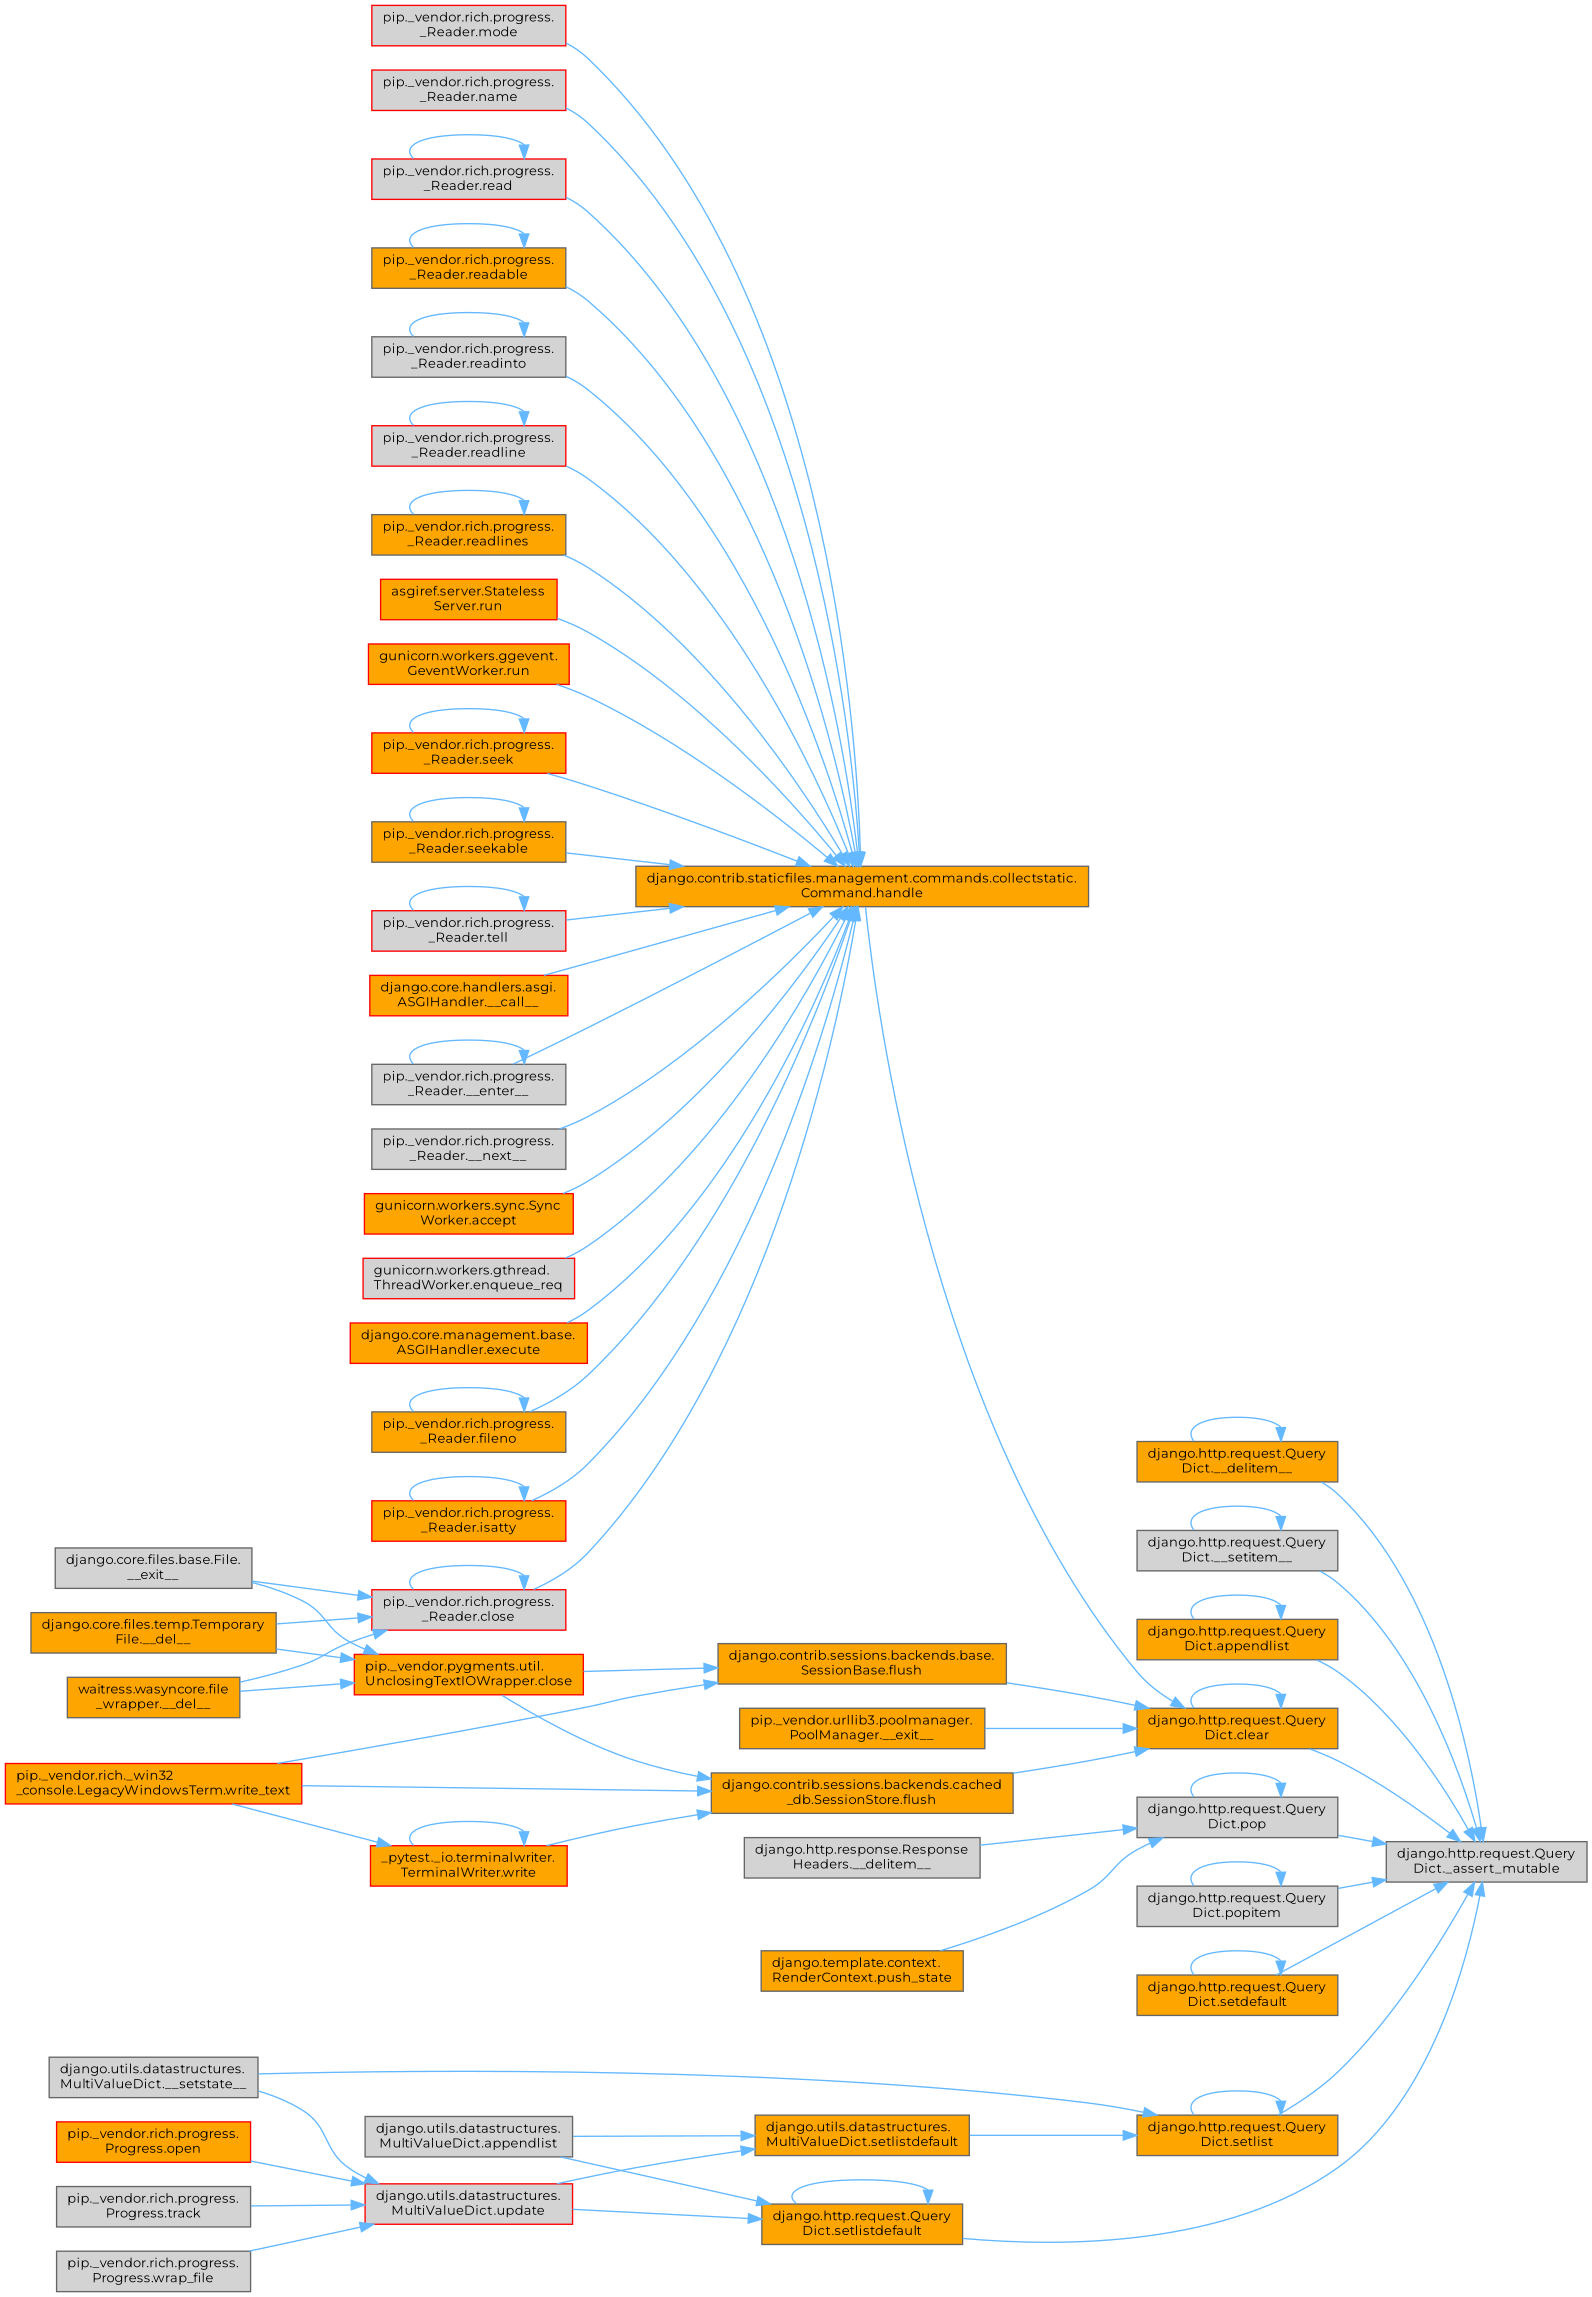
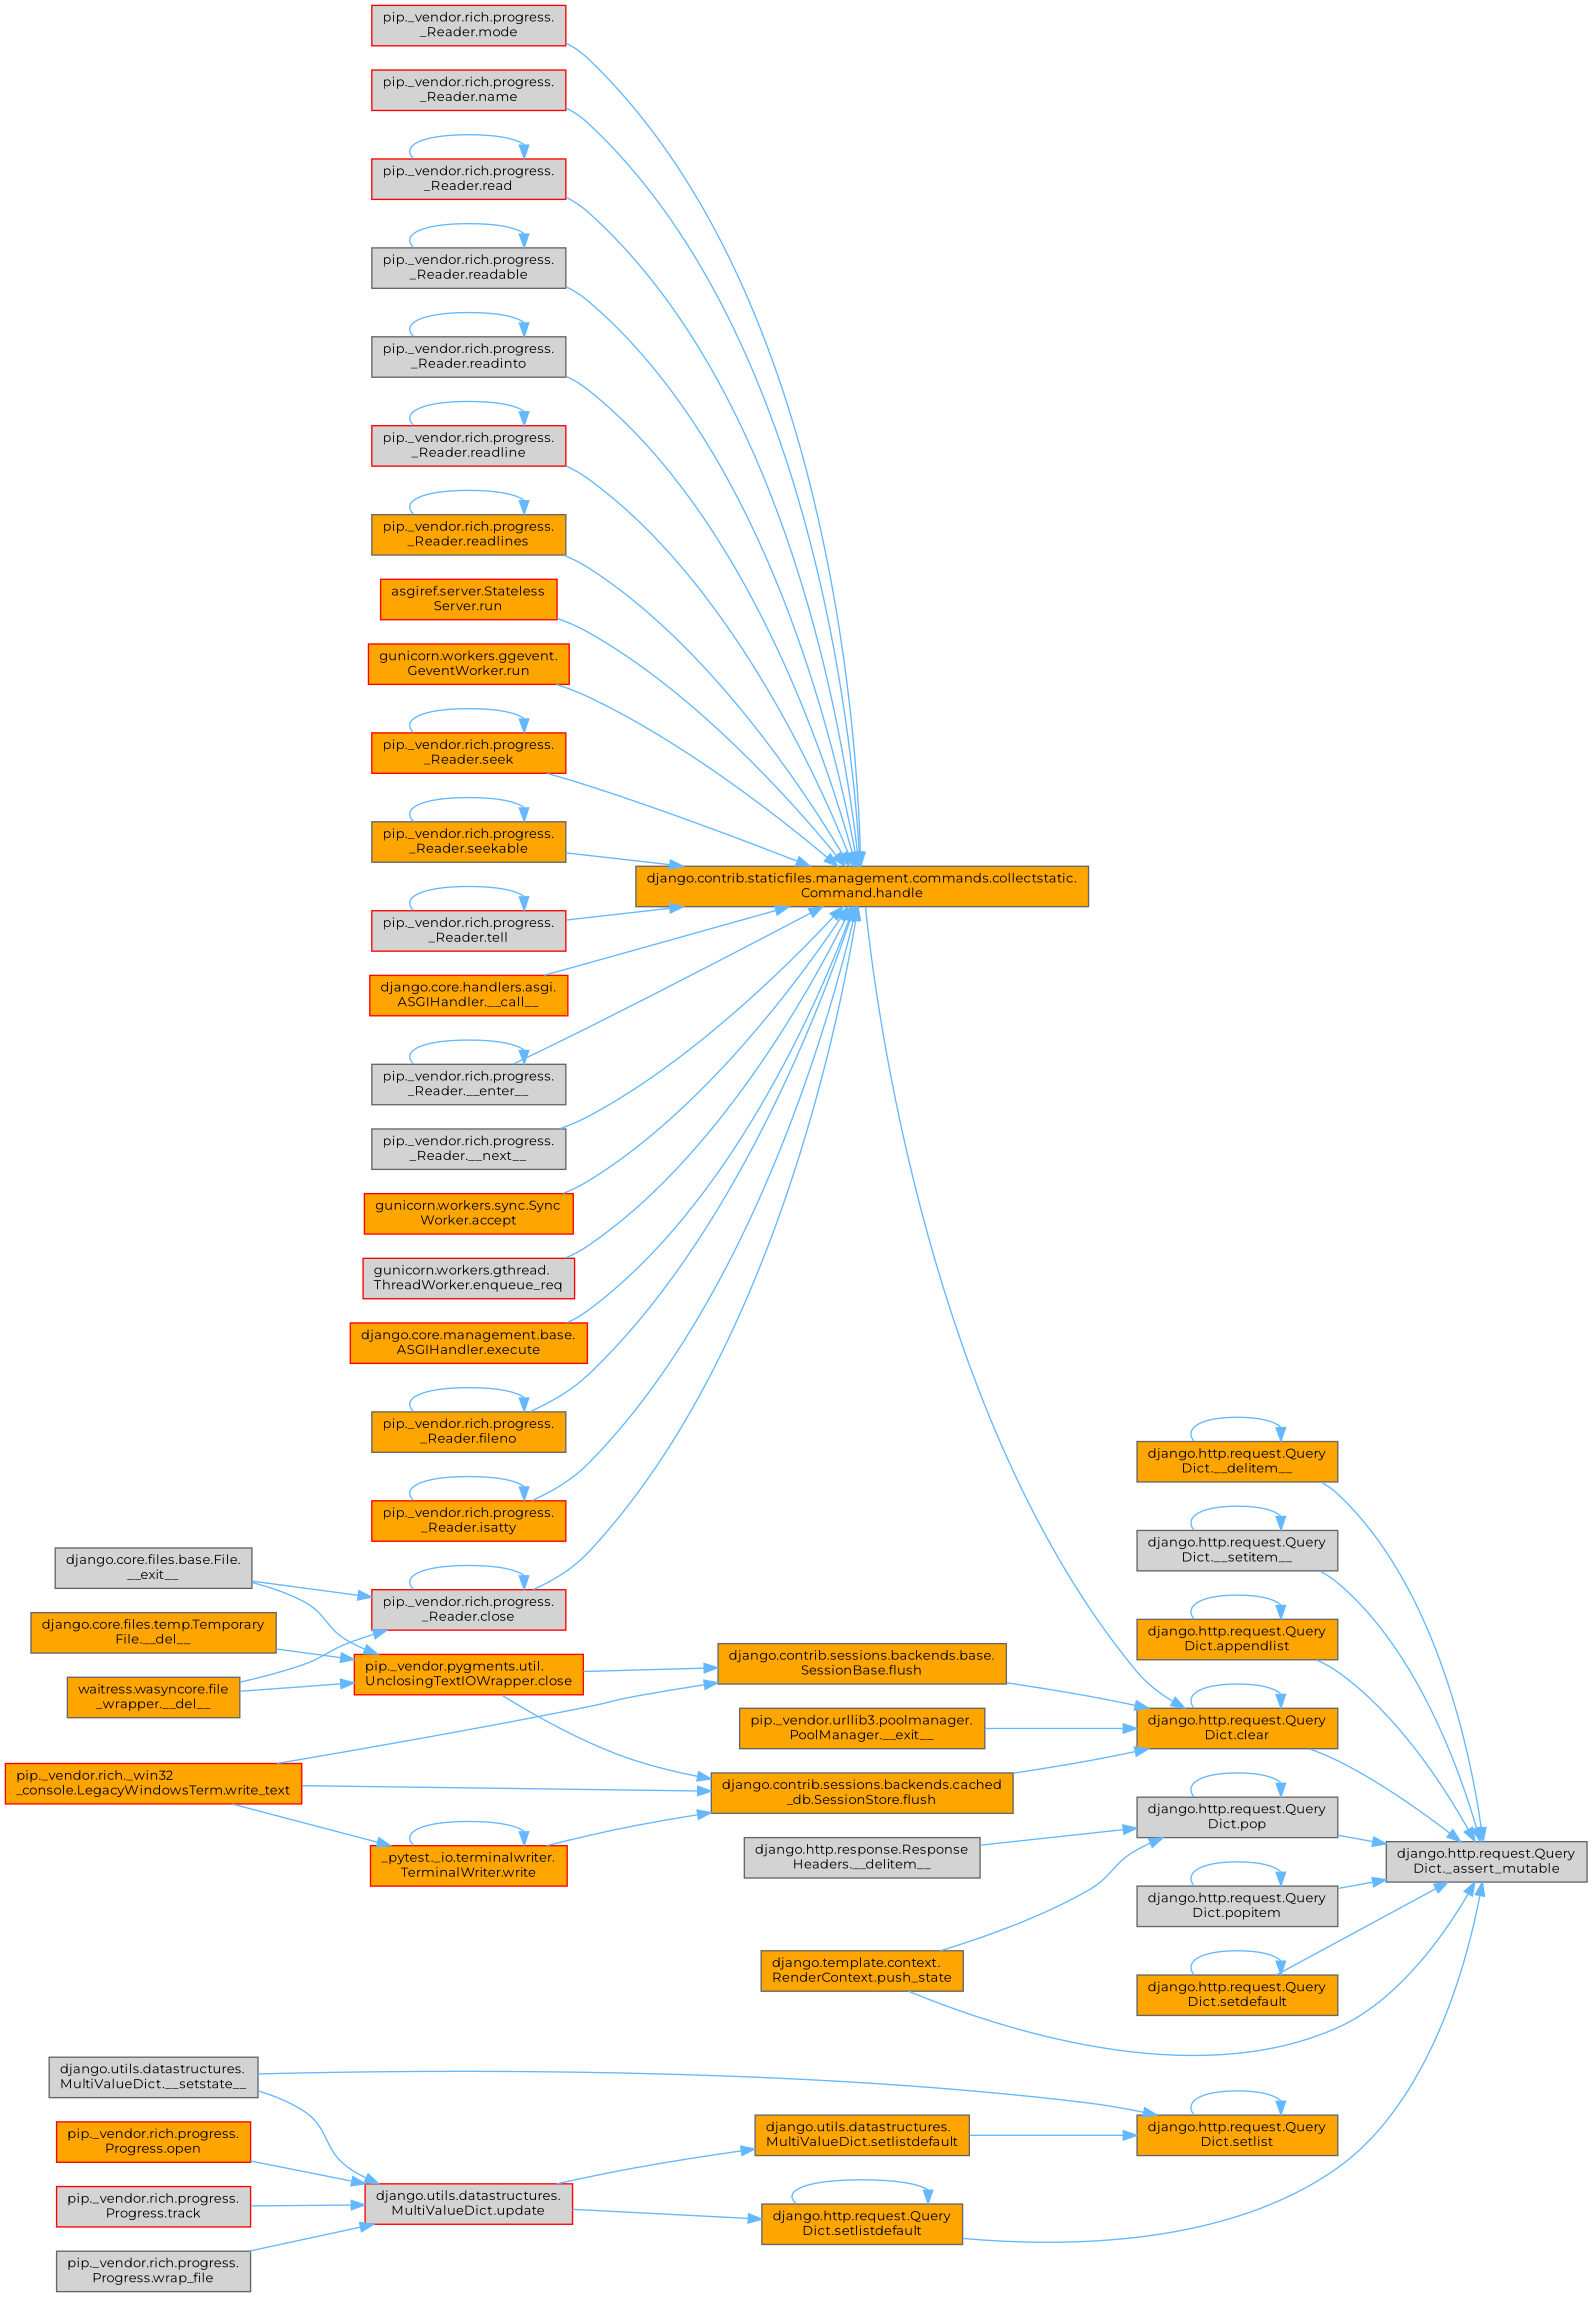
node "pip._vendor.rich.progress. _Reader.readable": fillcolor orange -> lightgrey
edge "django.core.files.temp.Temporary File.__del__" -> "pip._vendor.rich.progress. _Reader.close": removed
edge "django.http.request.Query Dict.setlist" -> "django.http.request.Query Dict._assert_mutable": now "django.template.context. RenderContext.push_state" -> "django.http.request.Query Dict._assert_mutable"
node "django.utils.datastructures. MultiValueDict.appendlist": removed
node "pip._vendor.rich.progress. Progress.track": color grey40 -> red
